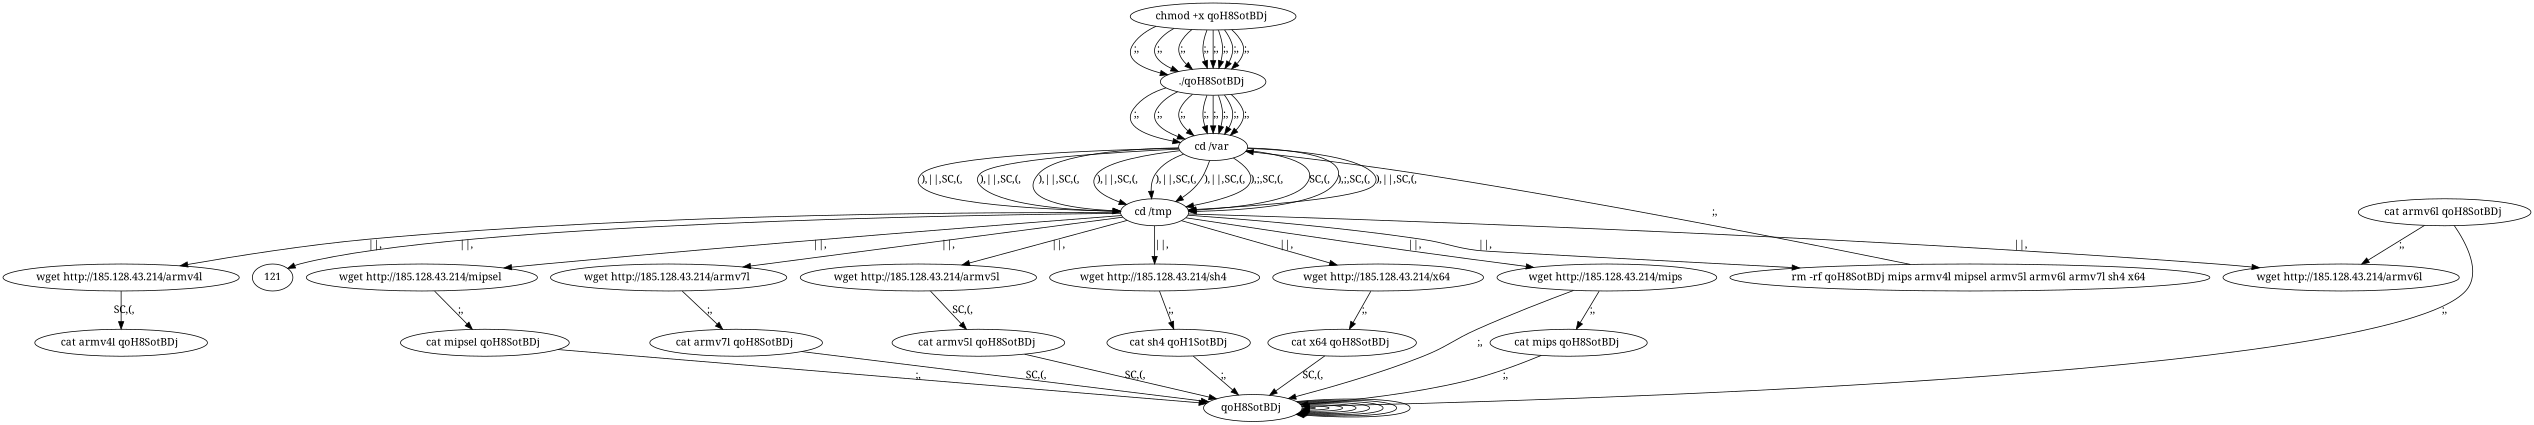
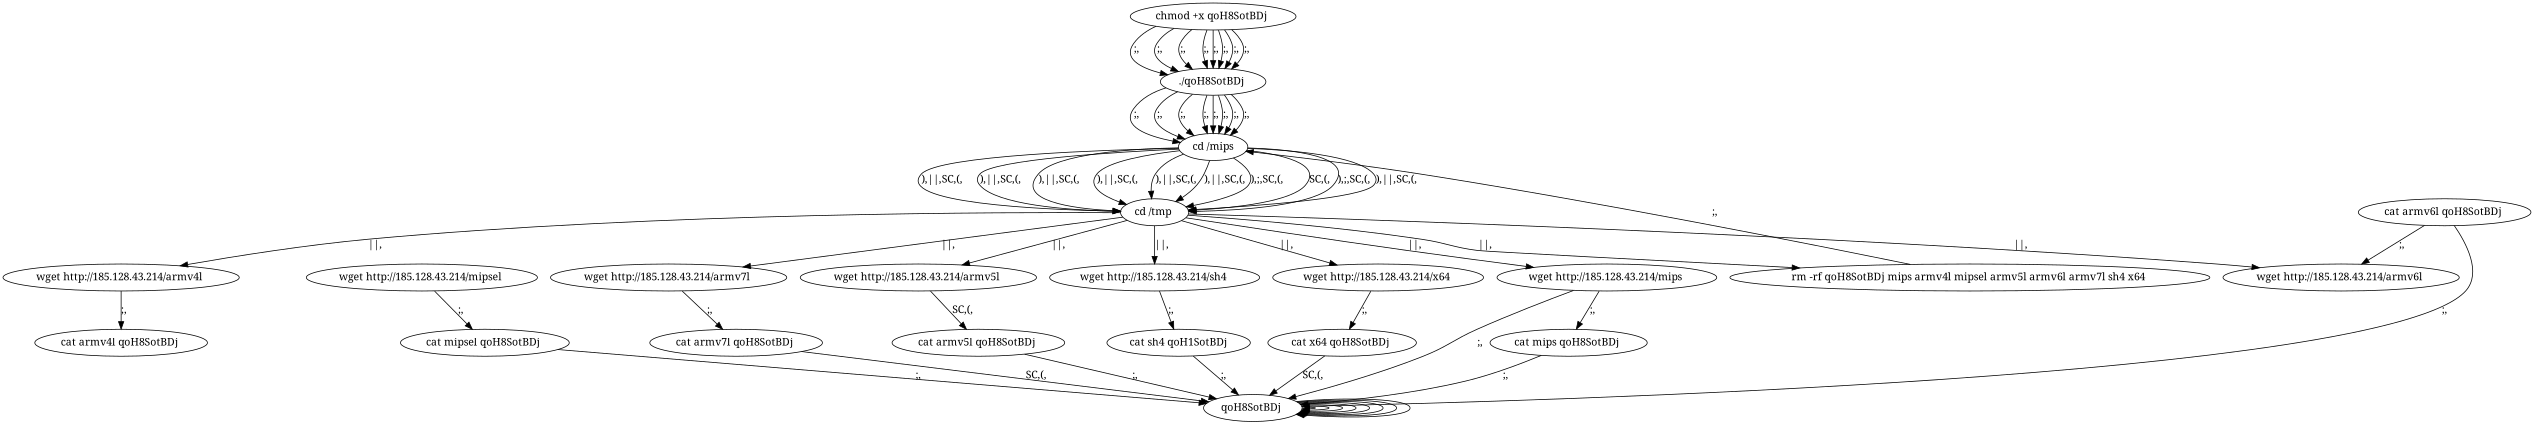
node "cd /var": label "cd /var" -> "cd /mips"
edge "cd /tmp" -> "wget http://185.128.43.214/mipsel": removed, label "||,"
node "121": removed
edge "wget http://185.128.43.214/armv4l" -> "cat armv4l qoH8SotBDj": label "SC,(," -> ";,"
edge "cat armv5l qoH8SotBDj" -> "qoH8SotBDj": label "SC,(," -> ";,"
